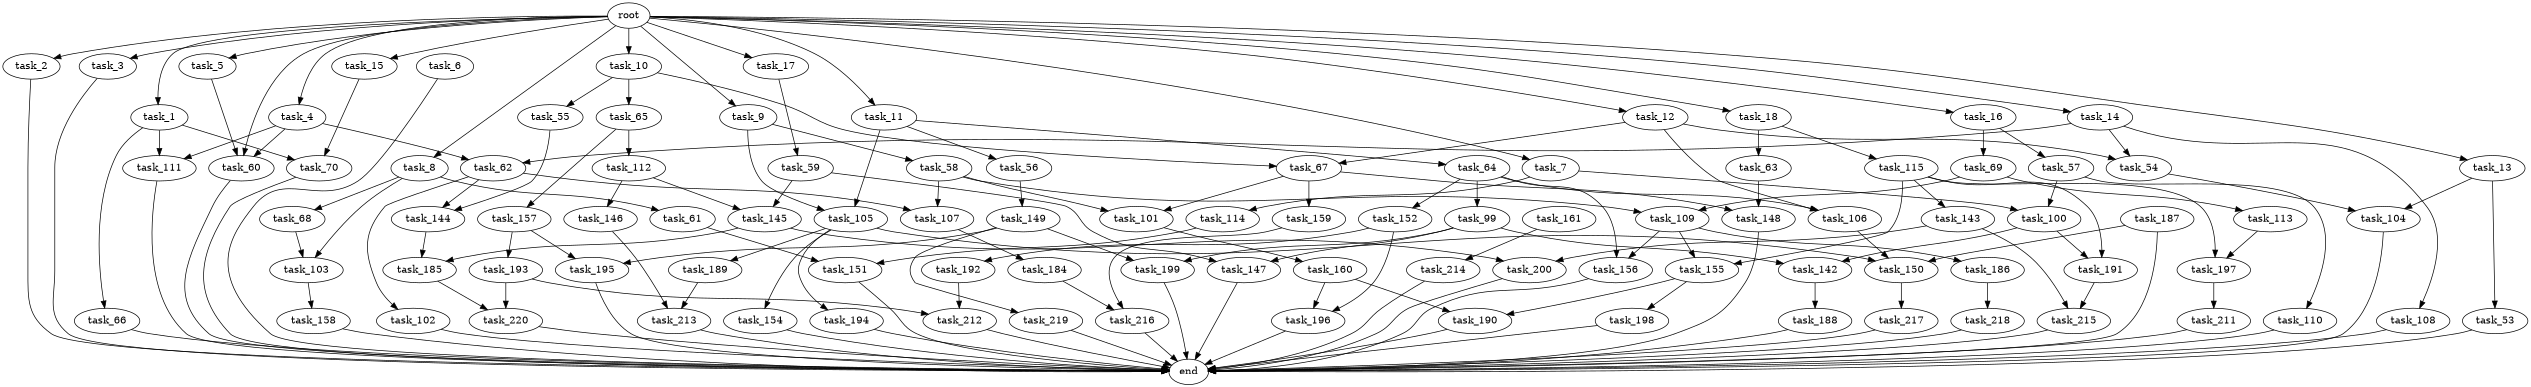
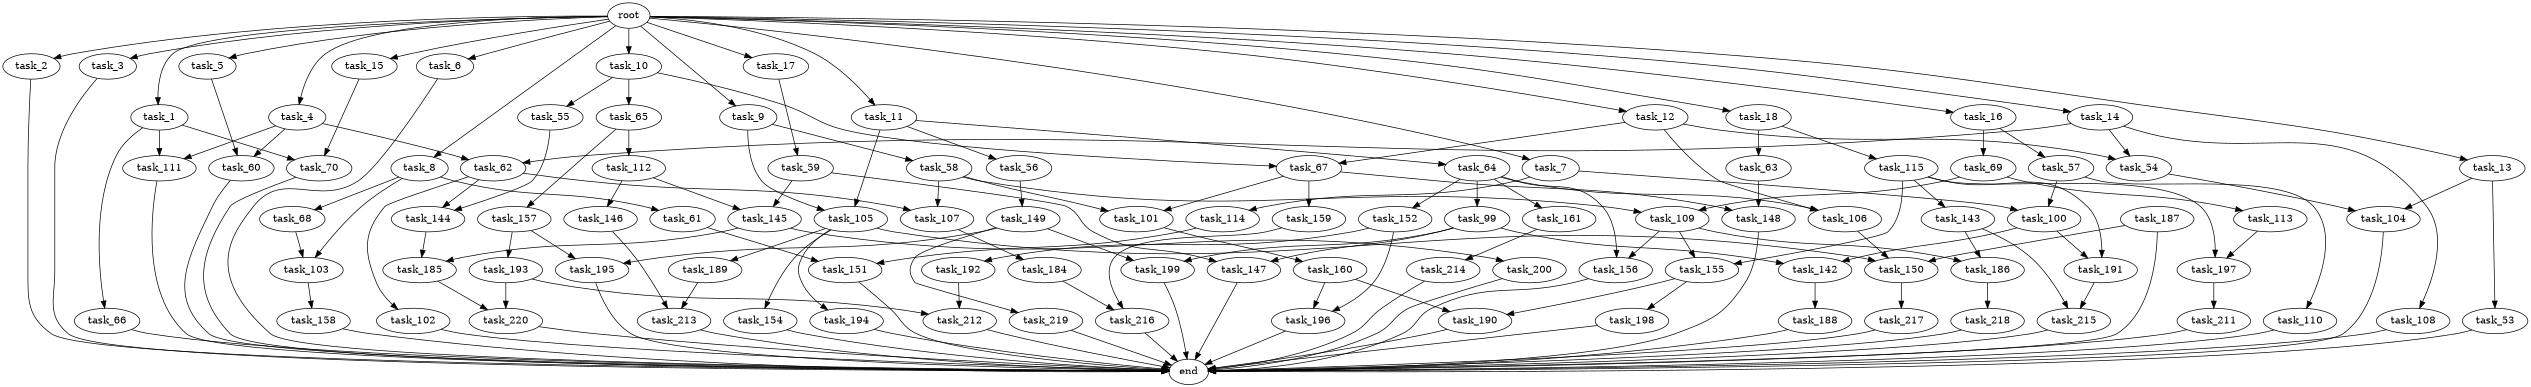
edge "root" -> "task_60": now "root" -> "task_6"
edge "task_64" -> "task_161": added
edge "task_143" -> "task_200": now "task_143" -> "task_186"
